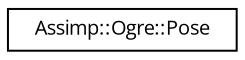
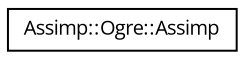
node "Assimp::Ogre::Pose": label "Assimp::Ogre::Pose" -> "Assimp::Ogre::Assimp"
